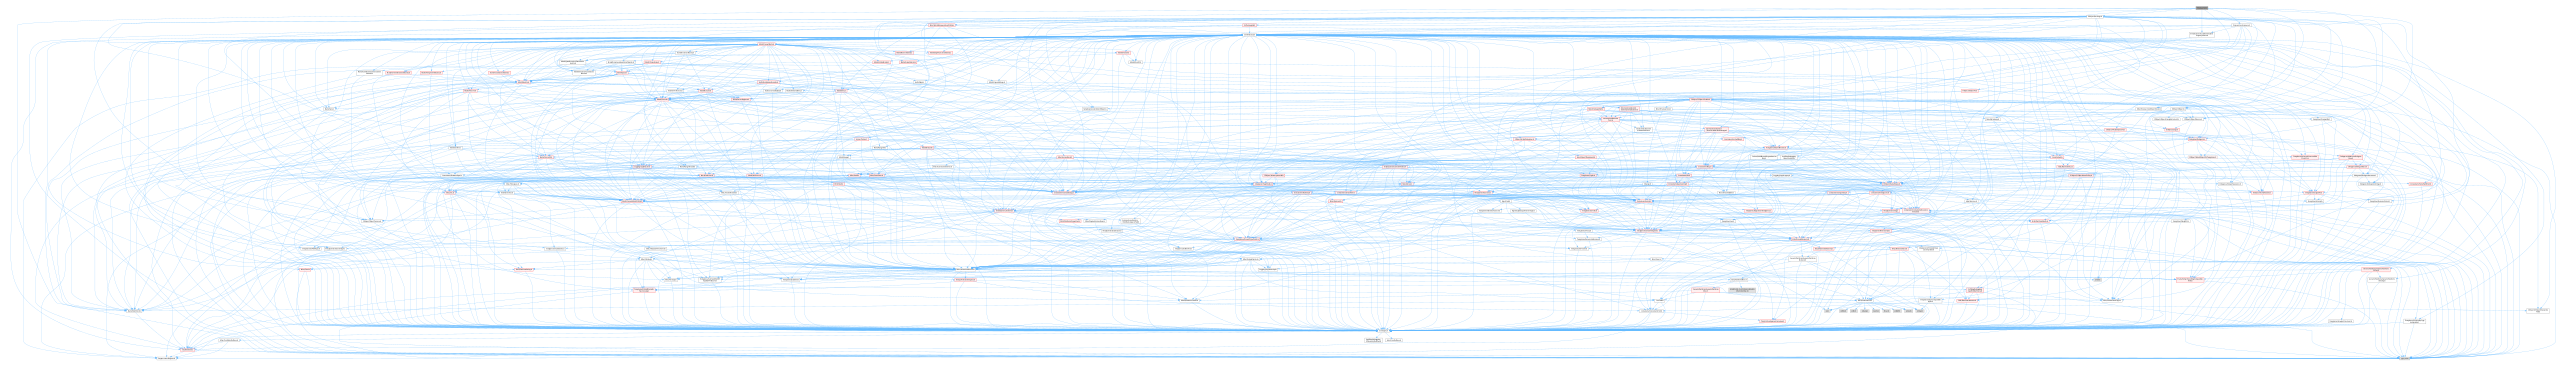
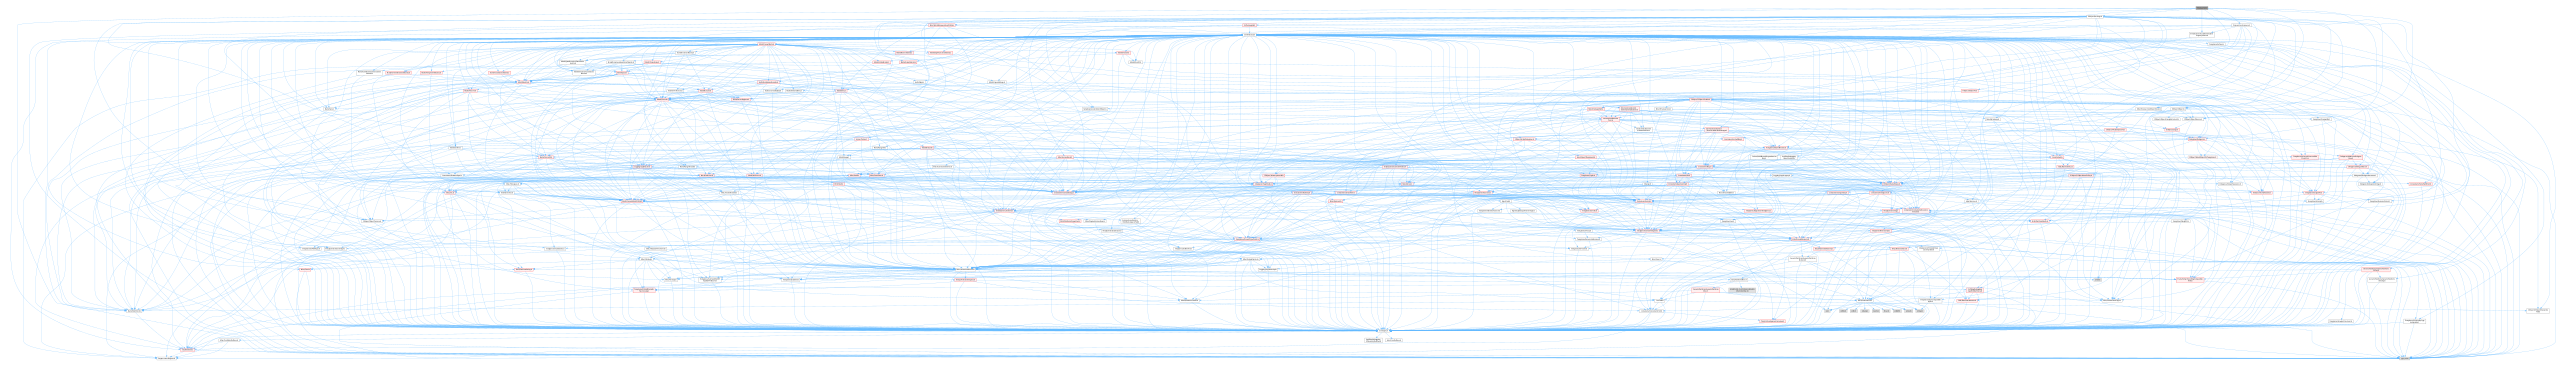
node "Templates/IsClass.h": added
